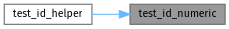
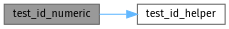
edge "test_id_helper" -> "test_id_numeric": reversed
